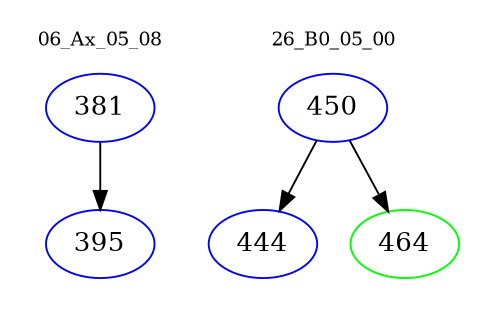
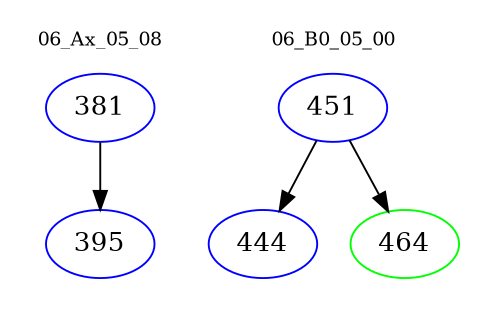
cluster "26_B0_05_00": label "26_B0_05_00" -> "06_B0_05_00"
node "450": label "450" -> "451"
